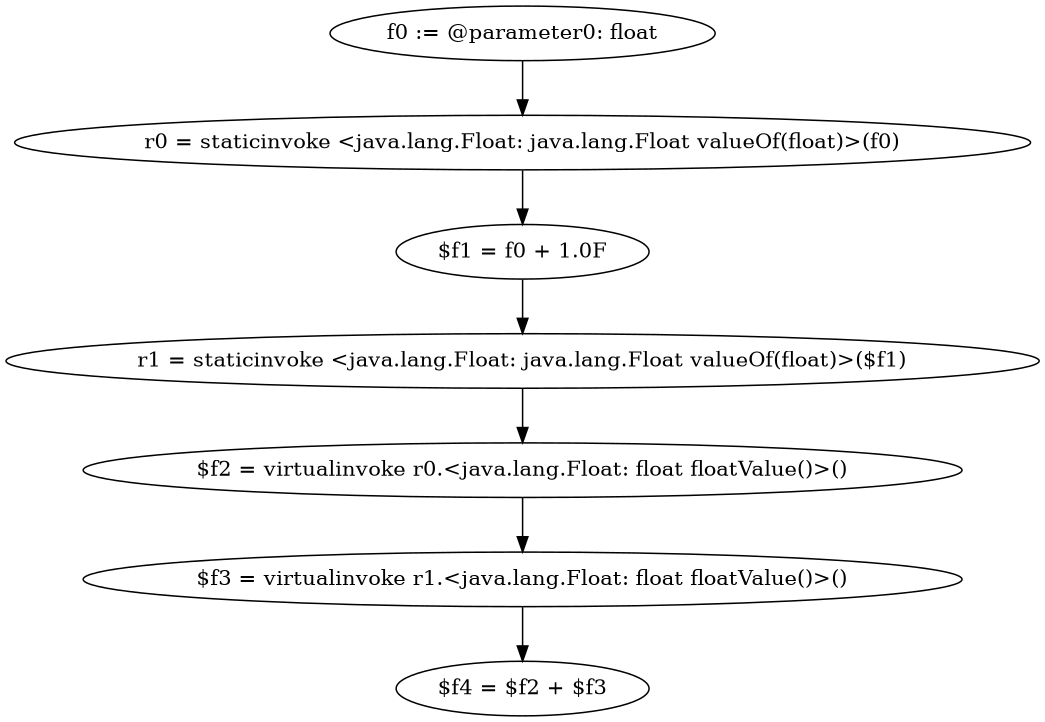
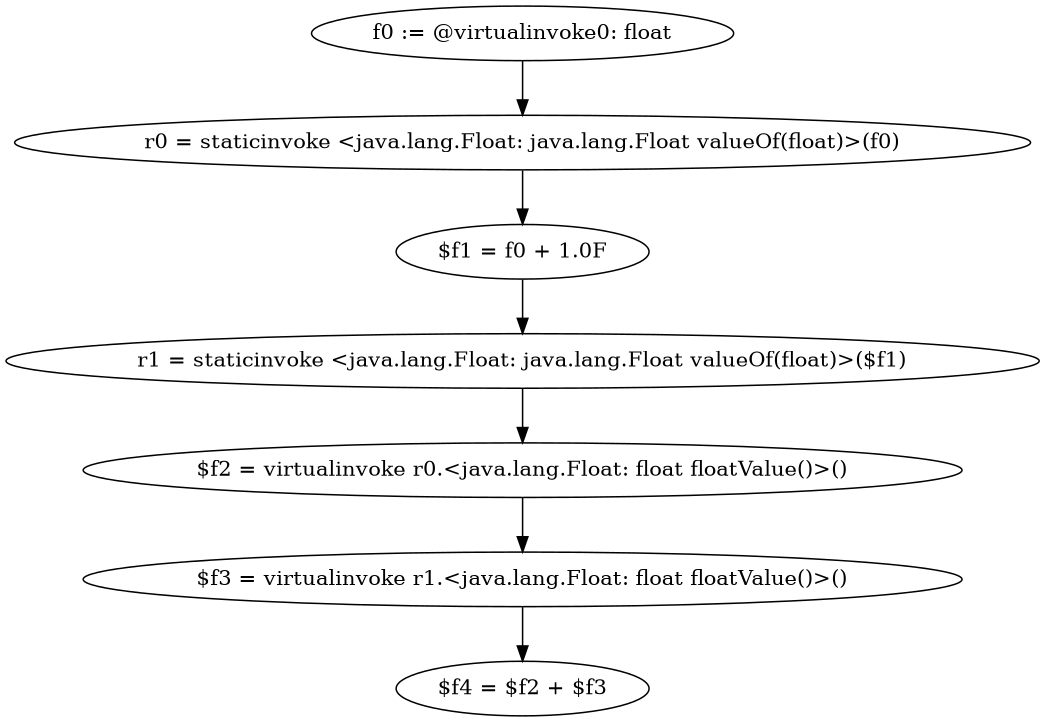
node "f0 := @parameter0: float": label "f0 := @parameter0: float" -> "f0 := @virtualinvoke0: float"
